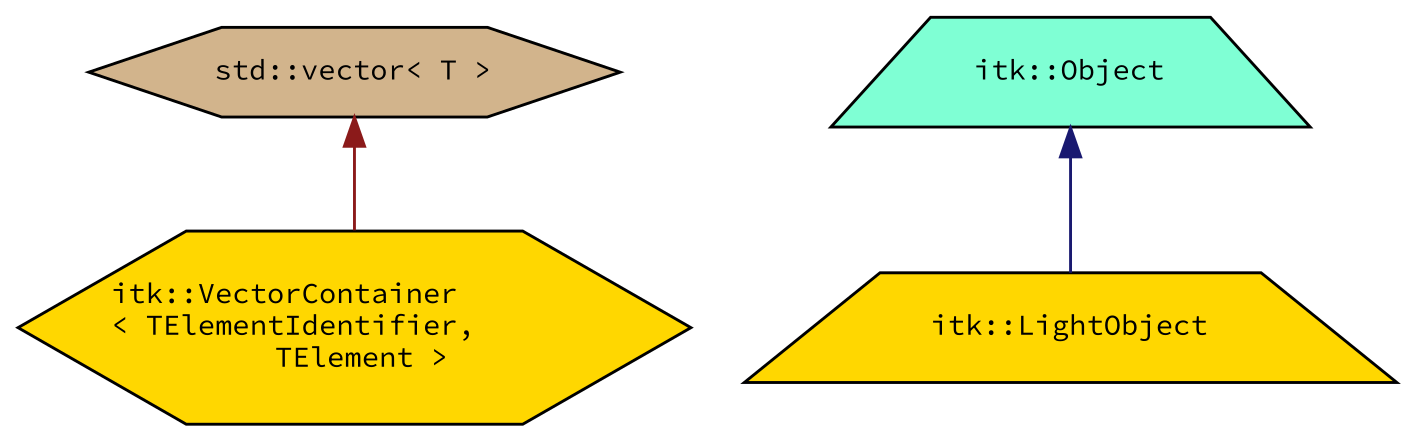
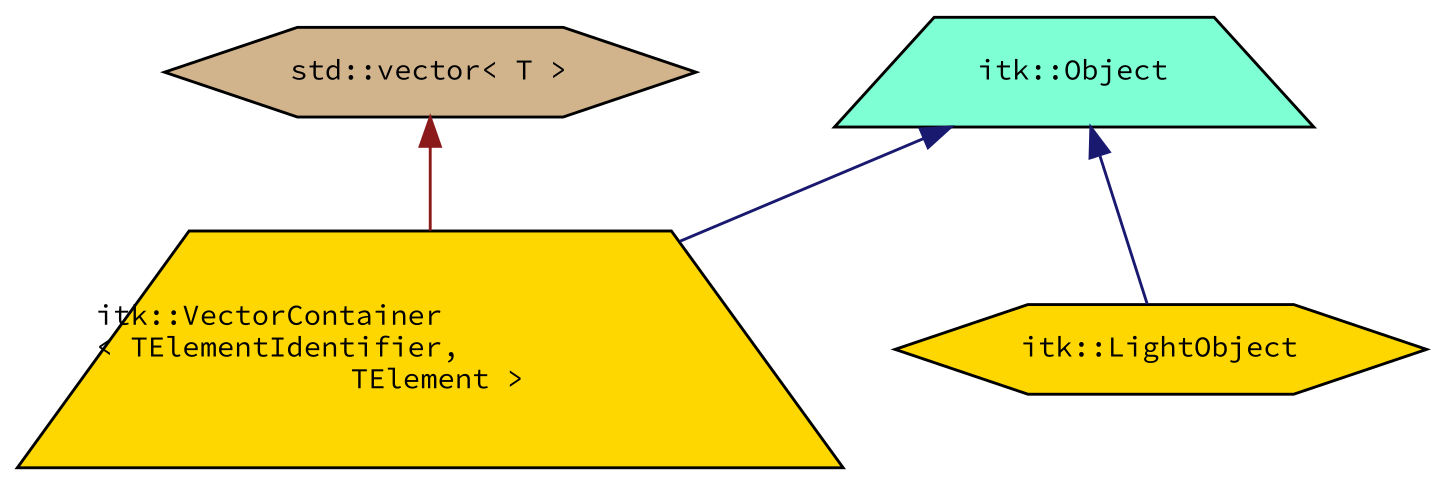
edge "itk::VectorContainer < TElementIdentifier, TElement >" -> "itk::Object": added
node "itk::VectorContainer < TElementIdentifier, TElement >": shape hexagon -> trapezium
node "itk::LightObject": shape trapezium -> hexagon
